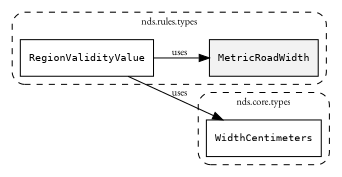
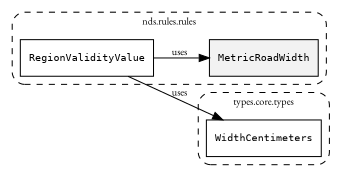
cluster "nds.rules.types": label "nds.rules.types" -> "nds.rules.rules"
cluster "nds.core.types": label "nds.core.types" -> "types.core.types"
